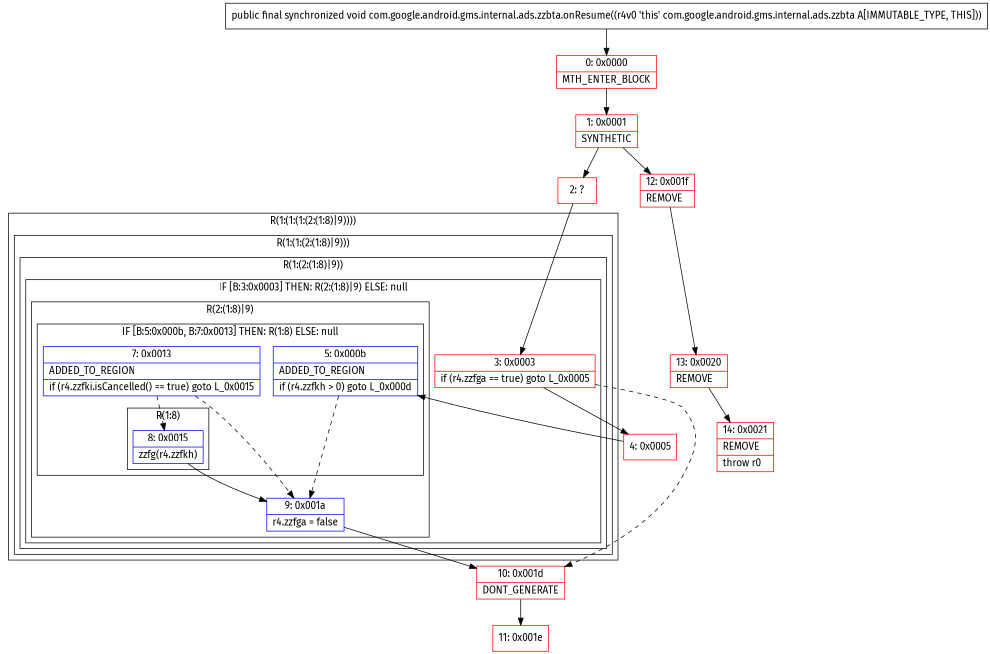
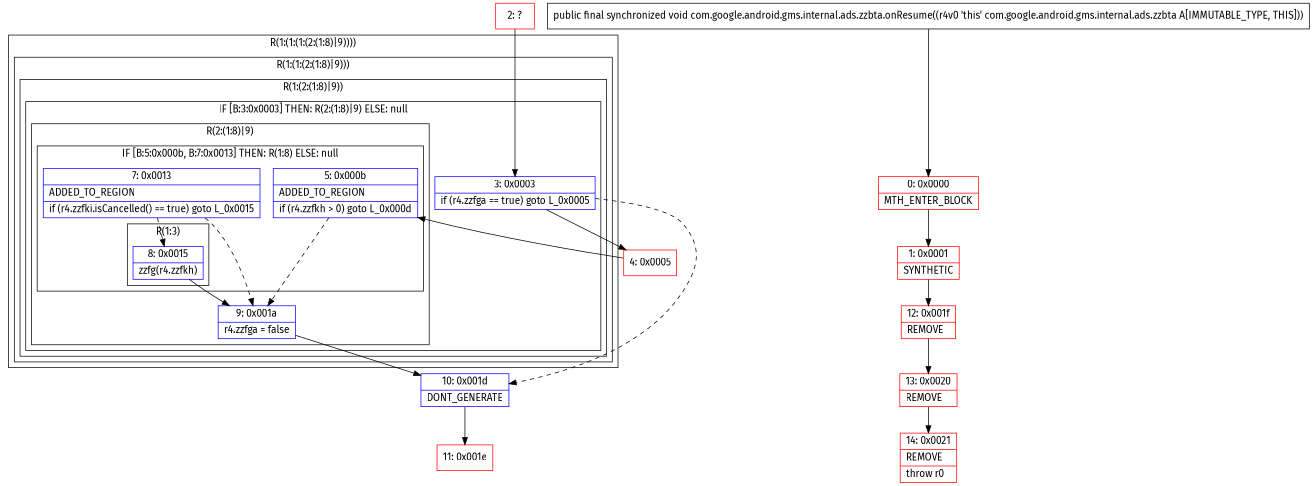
edge "1: 0x0001" -> "2: ?": removed
node "3: 0x0003": color red -> blue
cluster "R(1:8)": label "R(1:8)" -> "R(1:3)"
node "10: 0x001d": color red -> blue
